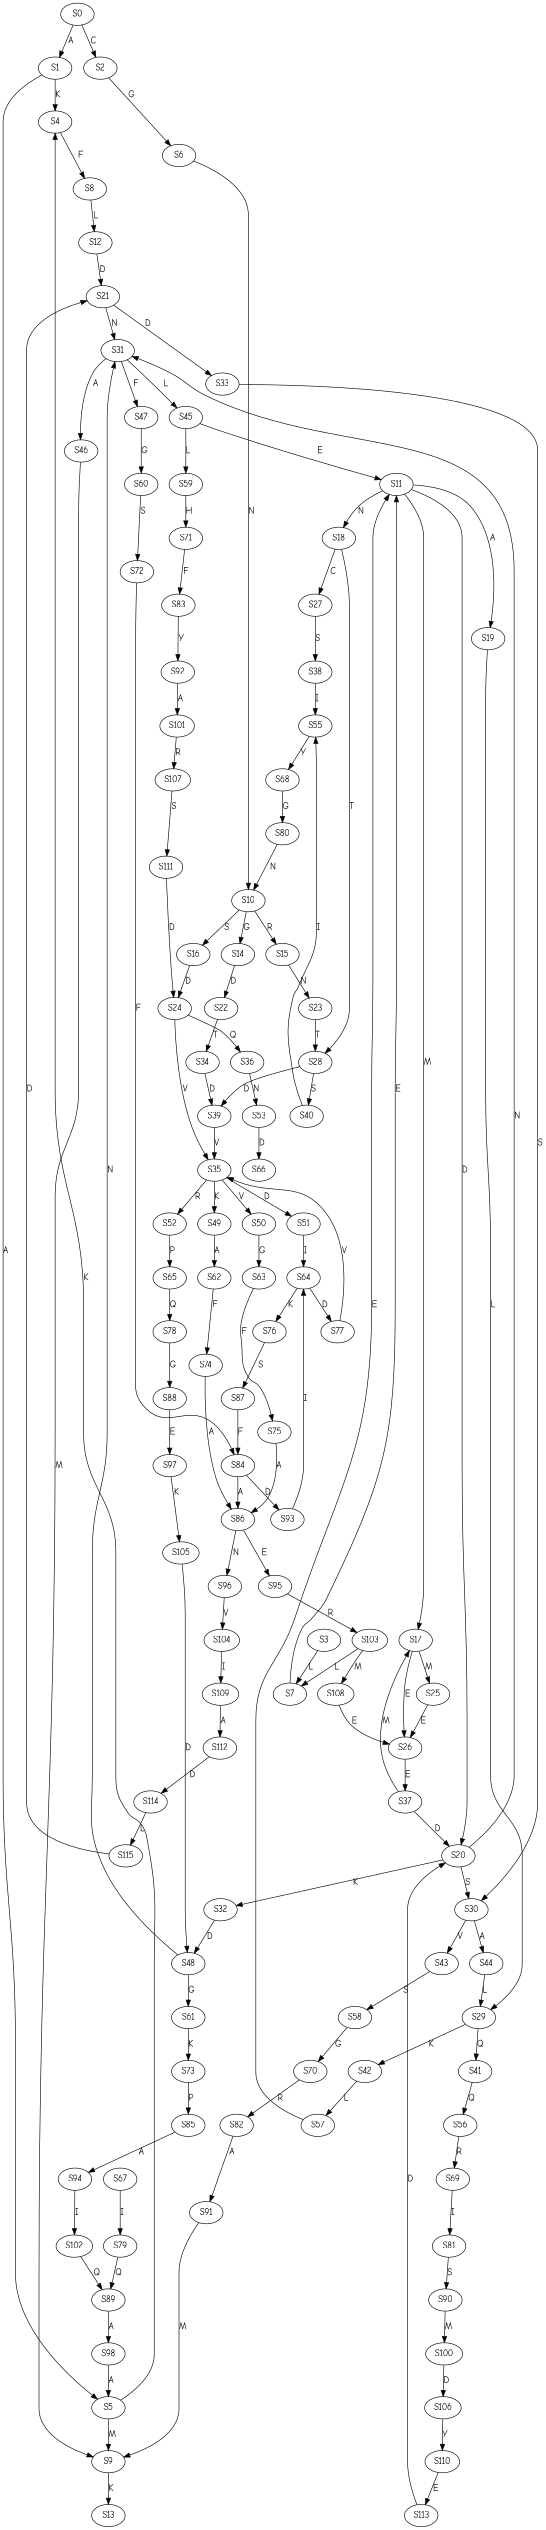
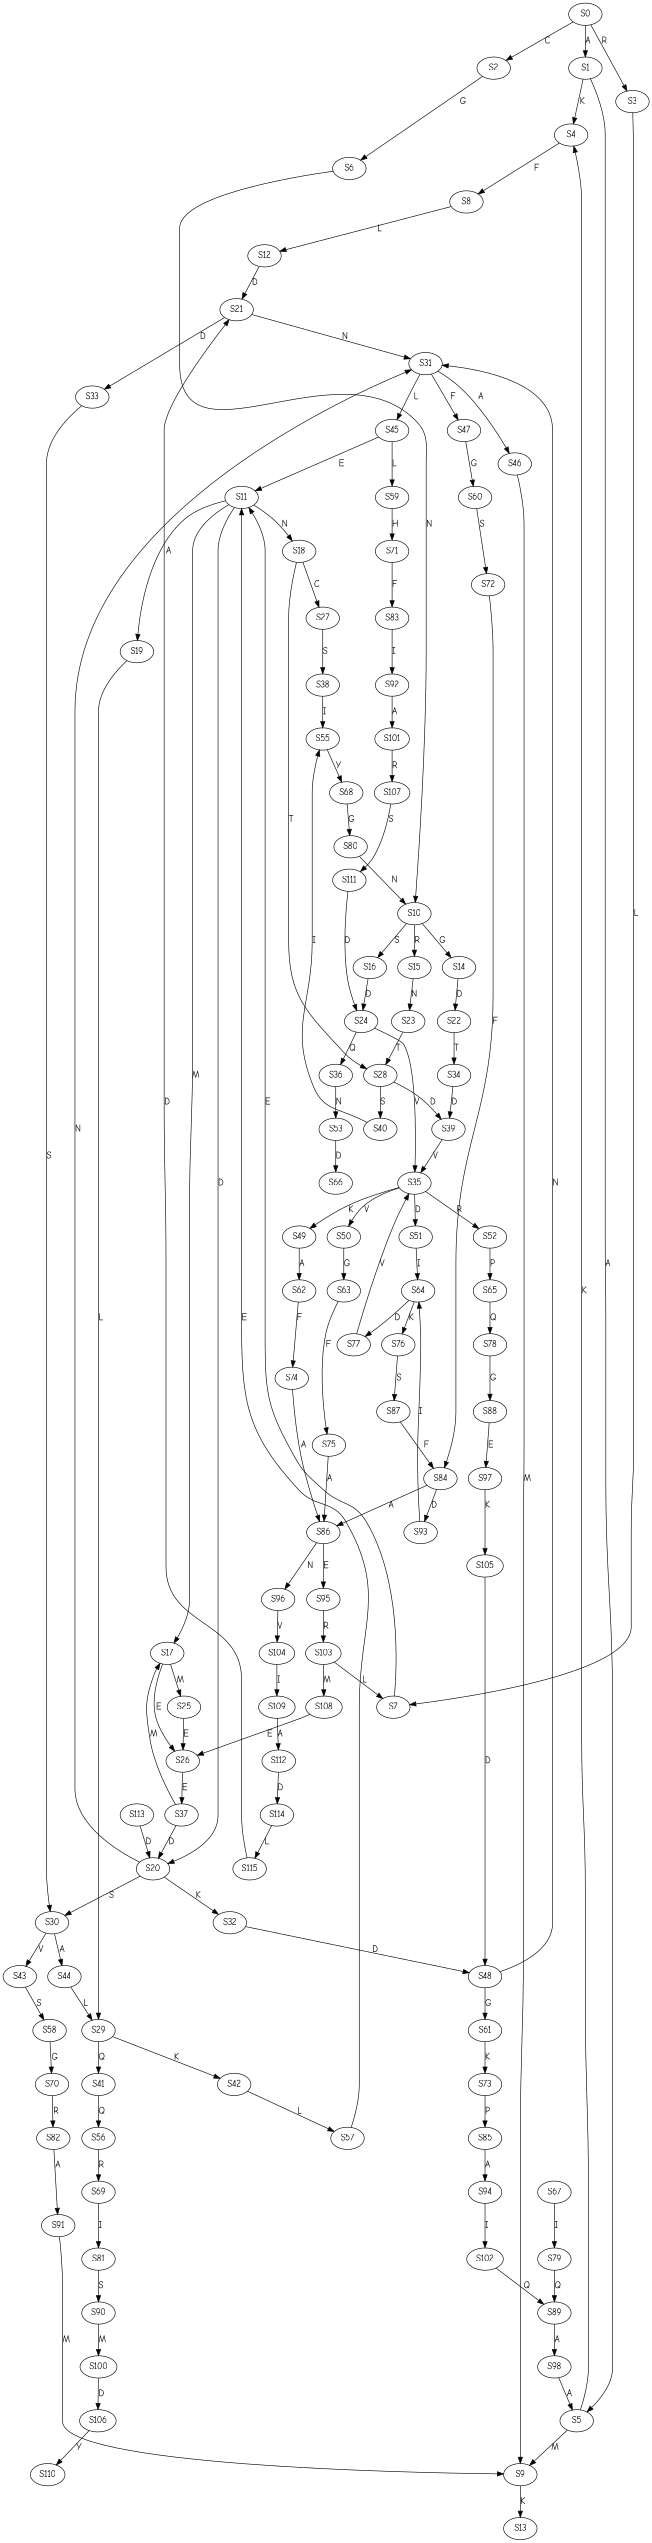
edge "S0" -> "S3": added, label "R"
edge "S83" -> "S92": label "Y" -> "I"
edge "S110" -> "S113": removed, label "E"
